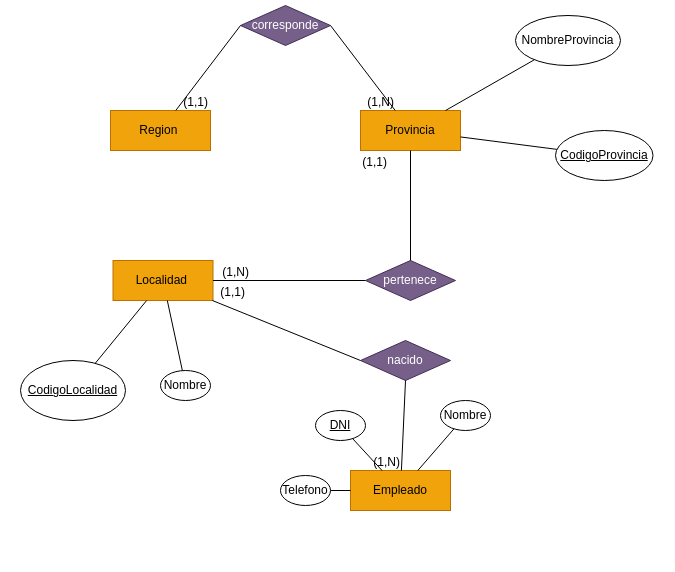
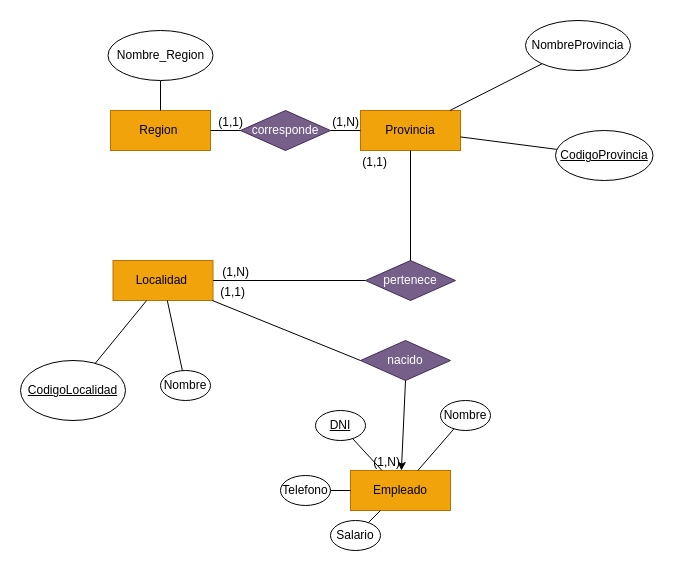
node "corresponde": moved (286, 26) -> (286, 131)
node "NombreProvincia": moved (568, 41) -> (578, 46)
node "Nombre_Region": added
edge "Nombre_Region" -- "Region": added
edge "nacido" -- "Empleado": arrowhead none -> classic
edge "Empleado" -- "Salario": added
node "Salario": added
